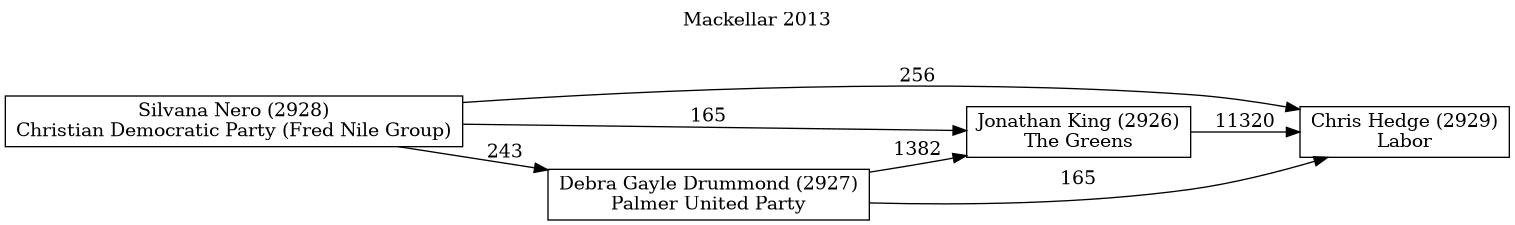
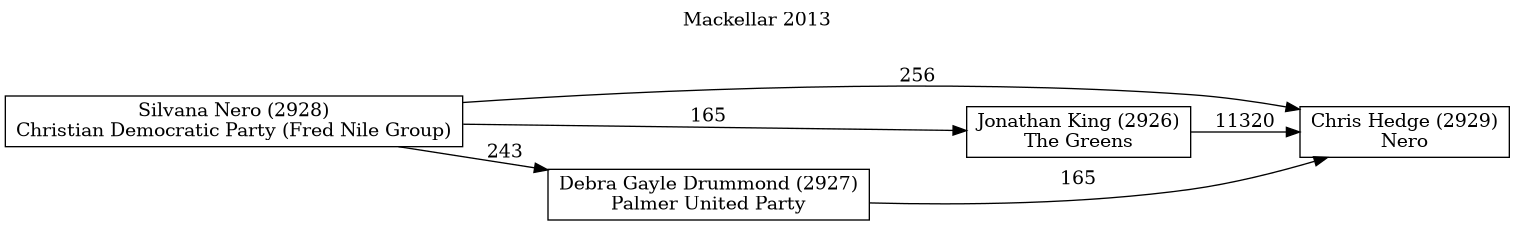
node "Chris Hedge (2929) Labor": label "Chris Hedge (2929) Labor" -> "Chris Hedge (2929) Nero"
edge "Debra Gayle Drummond (2927) Palmer United Party" -> "Jonathan King (2926) The Greens": removed, label "1382"
